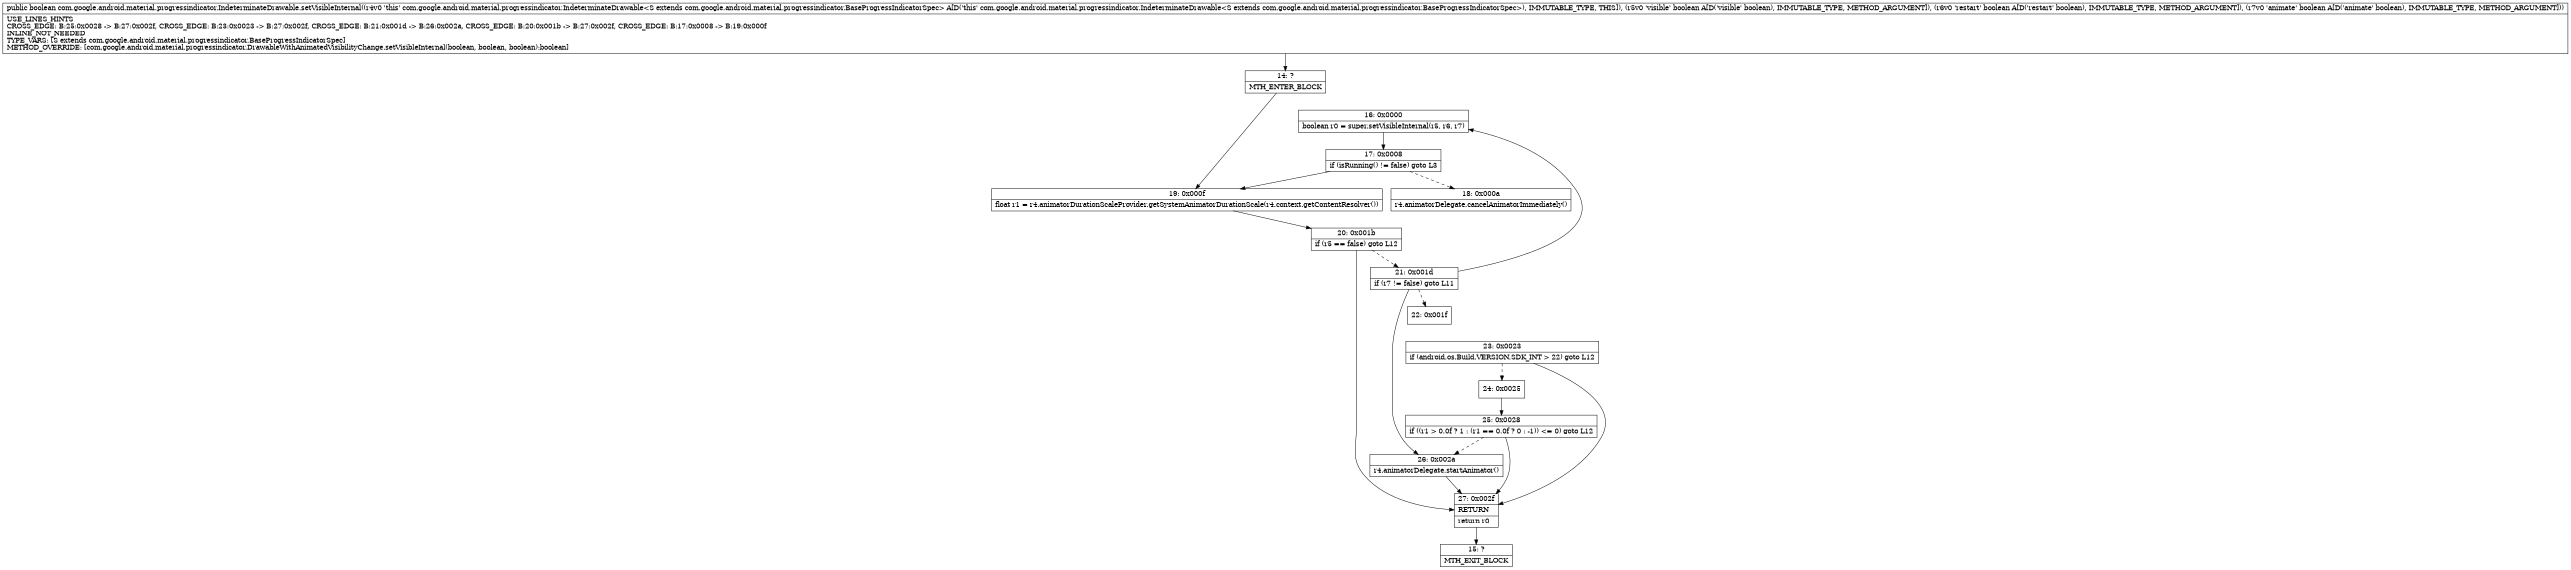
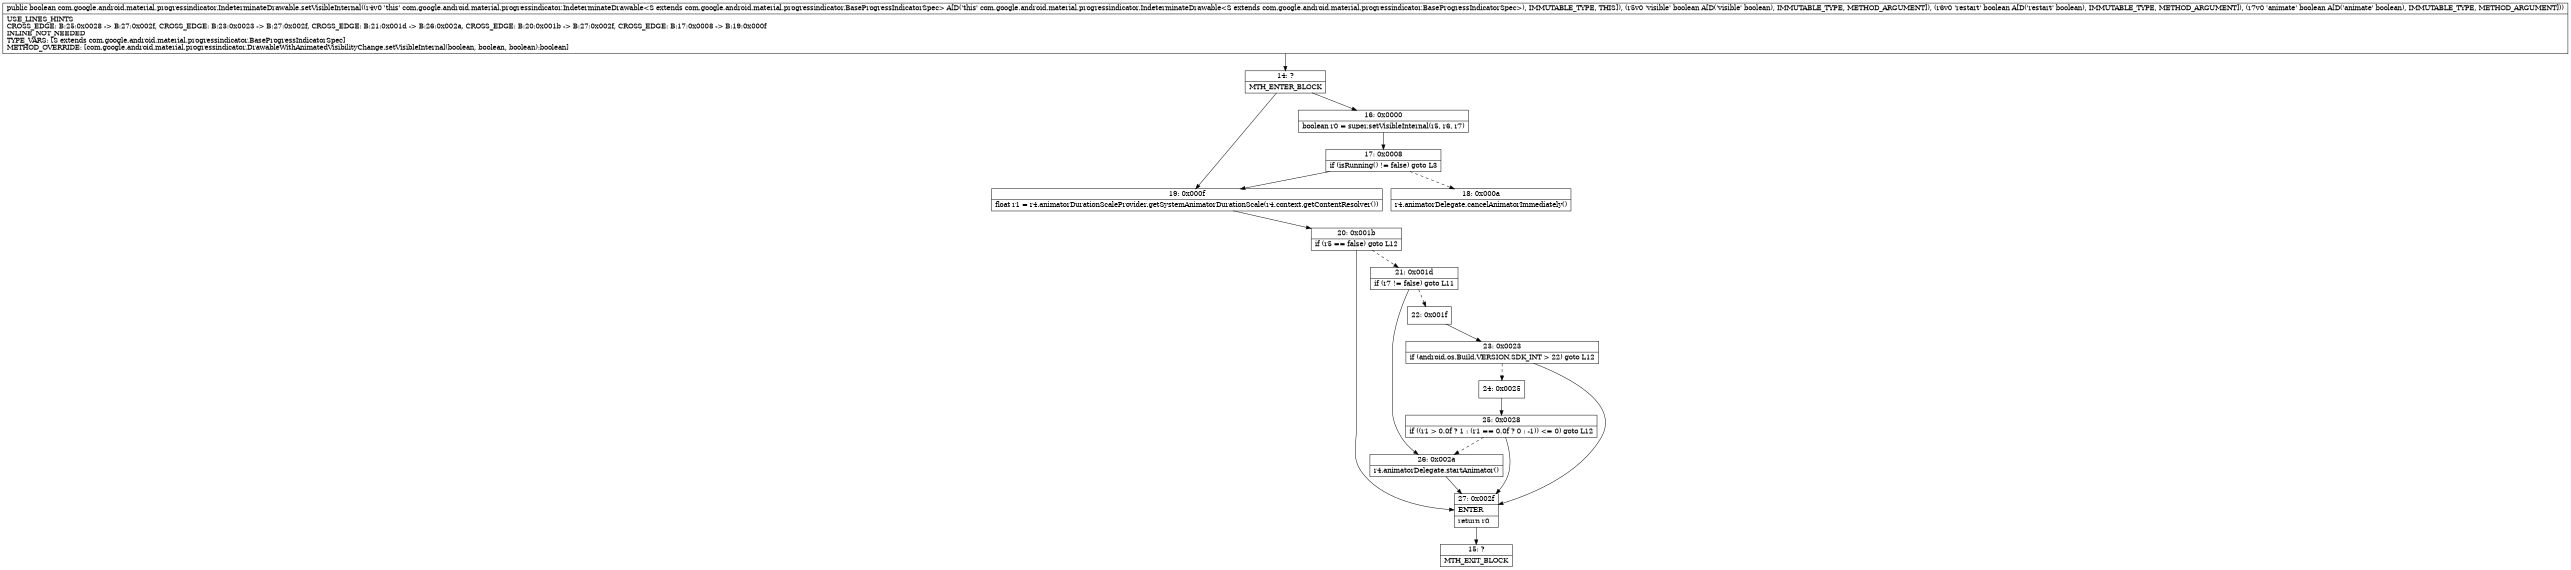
edge "21: 0x001d" -> "16: 0x0000": now "14: ?" -> "16: 0x0000"
edge "22: 0x001f" -> "23: 0x0023": added
node "27: 0x002f": text "RETURN" -> "ENTER"
